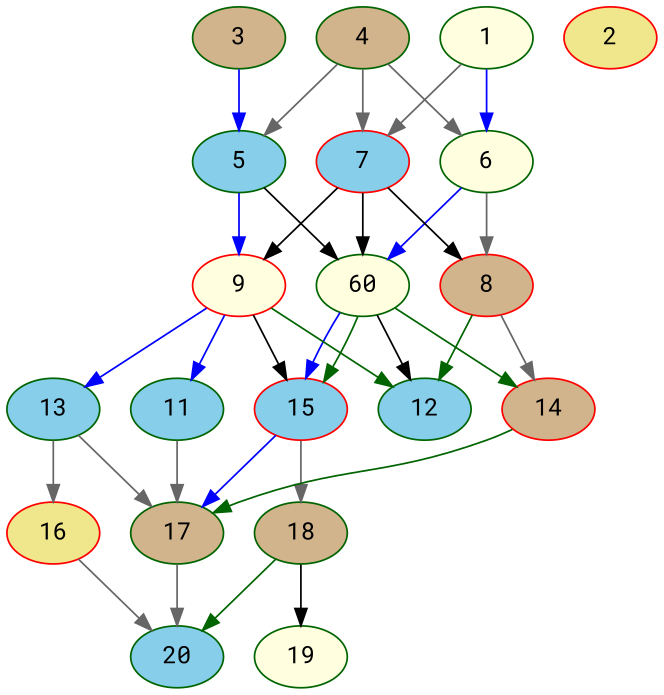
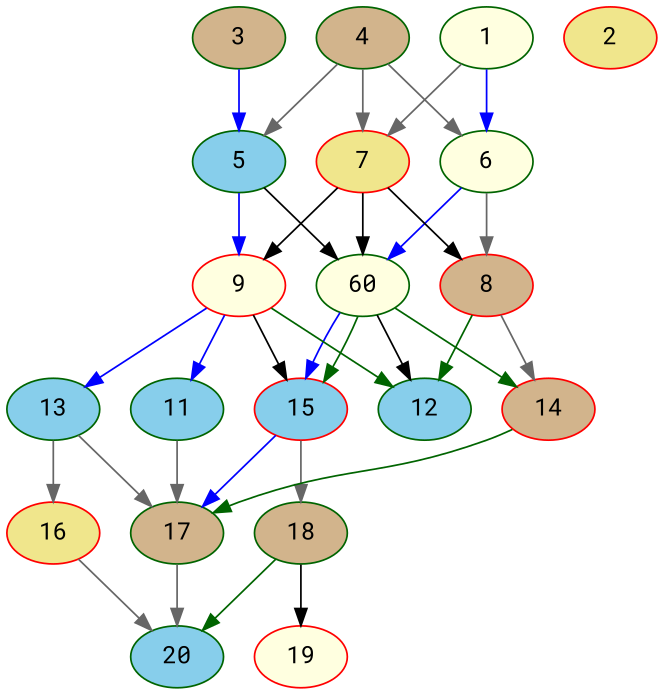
node "7": fillcolor skyblue -> khaki
node "19": color darkgreen -> red
